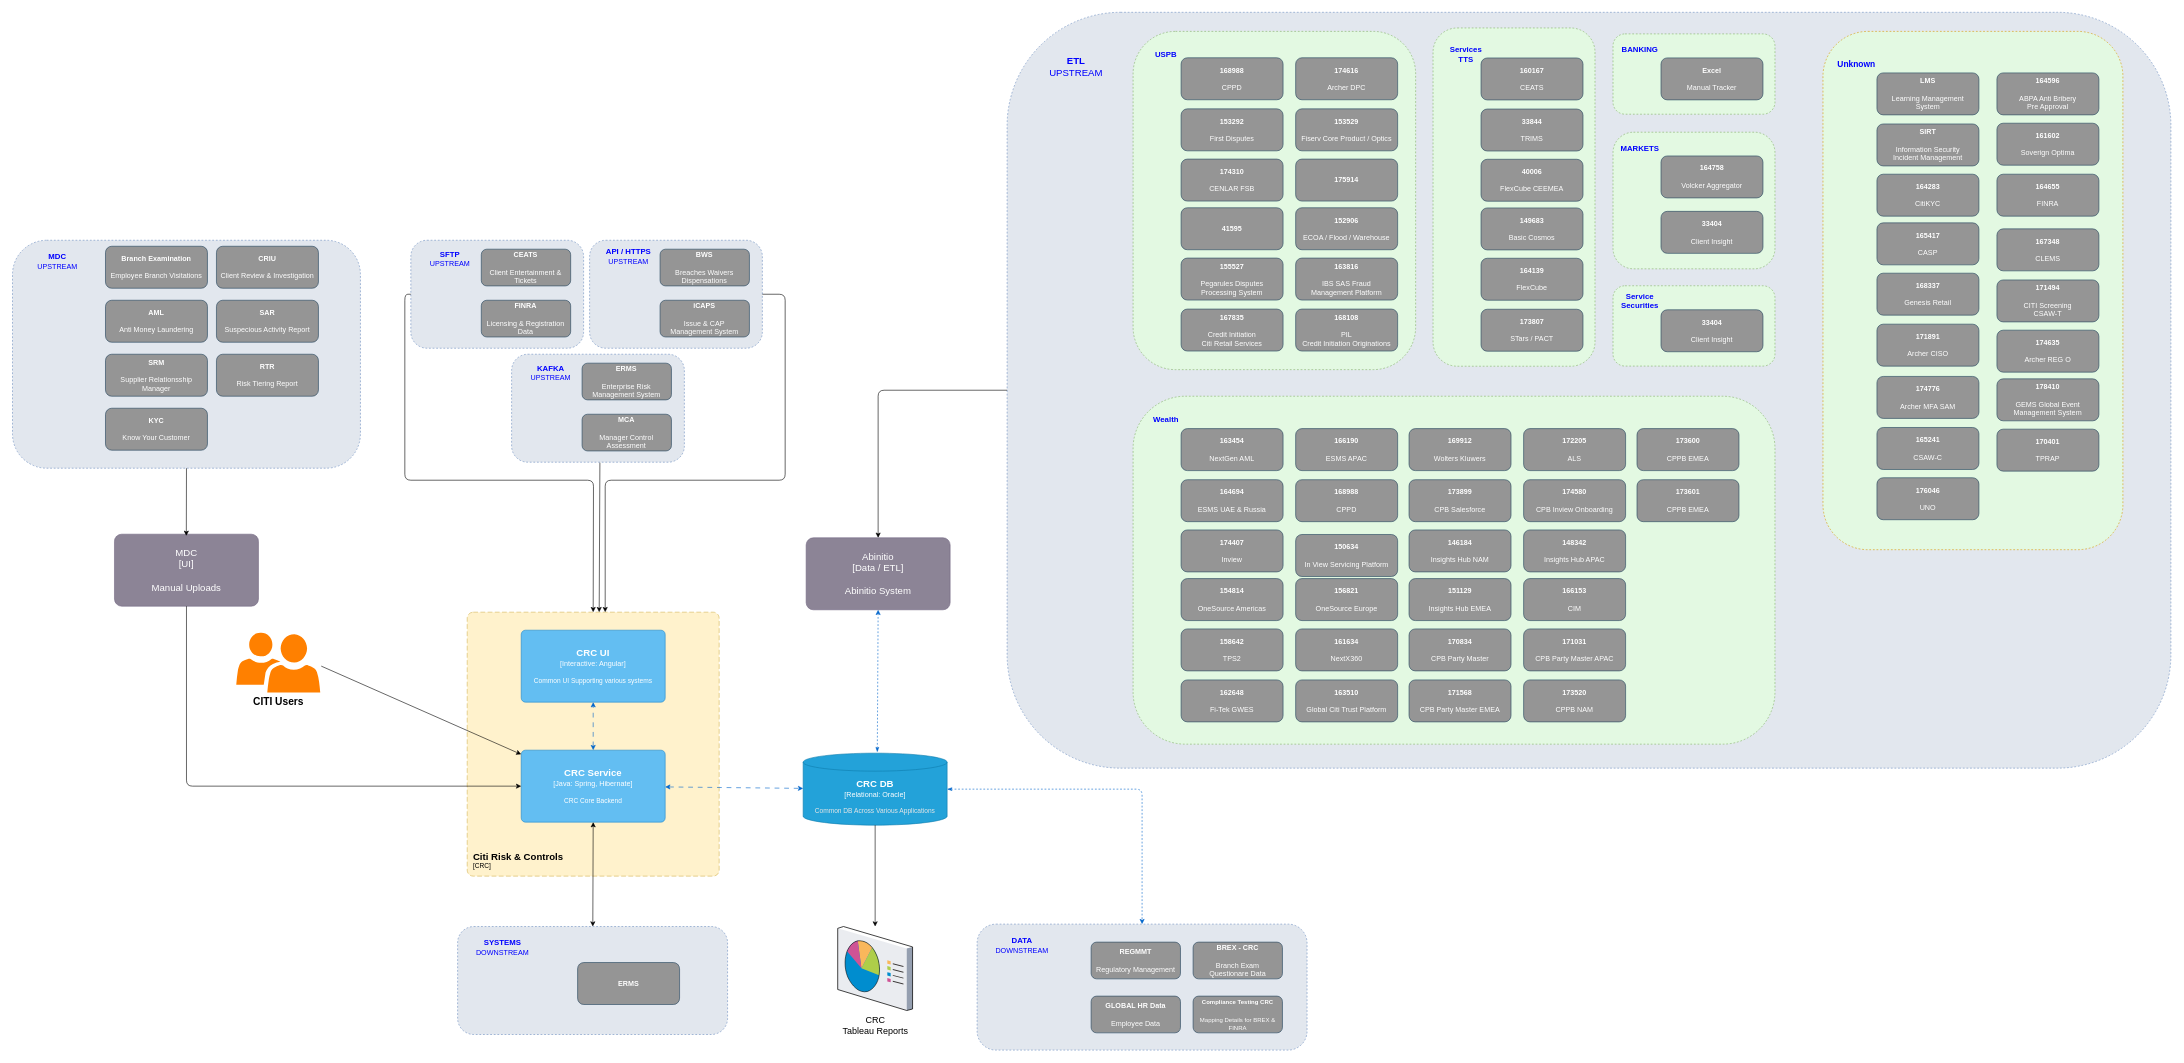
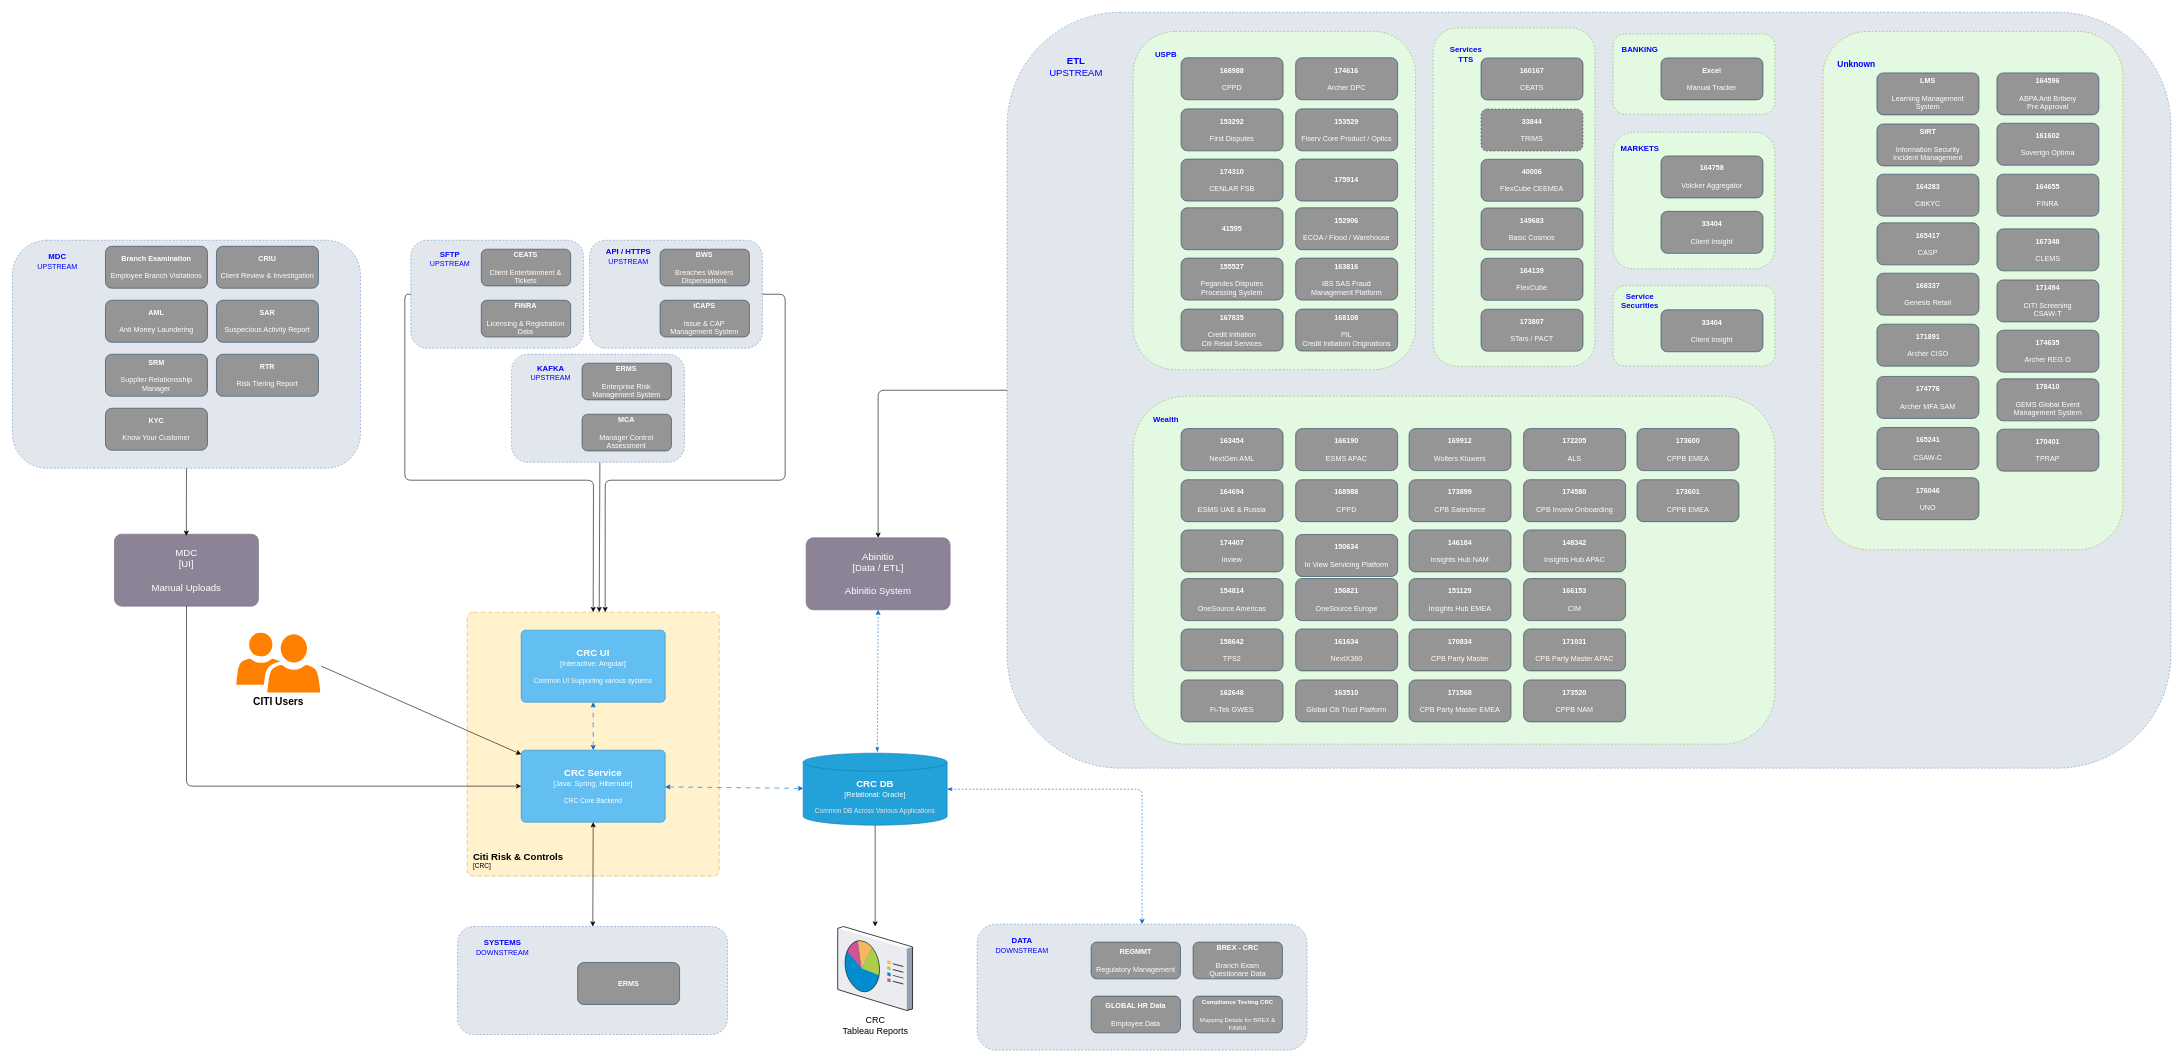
node "33844 TRIMS": style solid -> dashed
